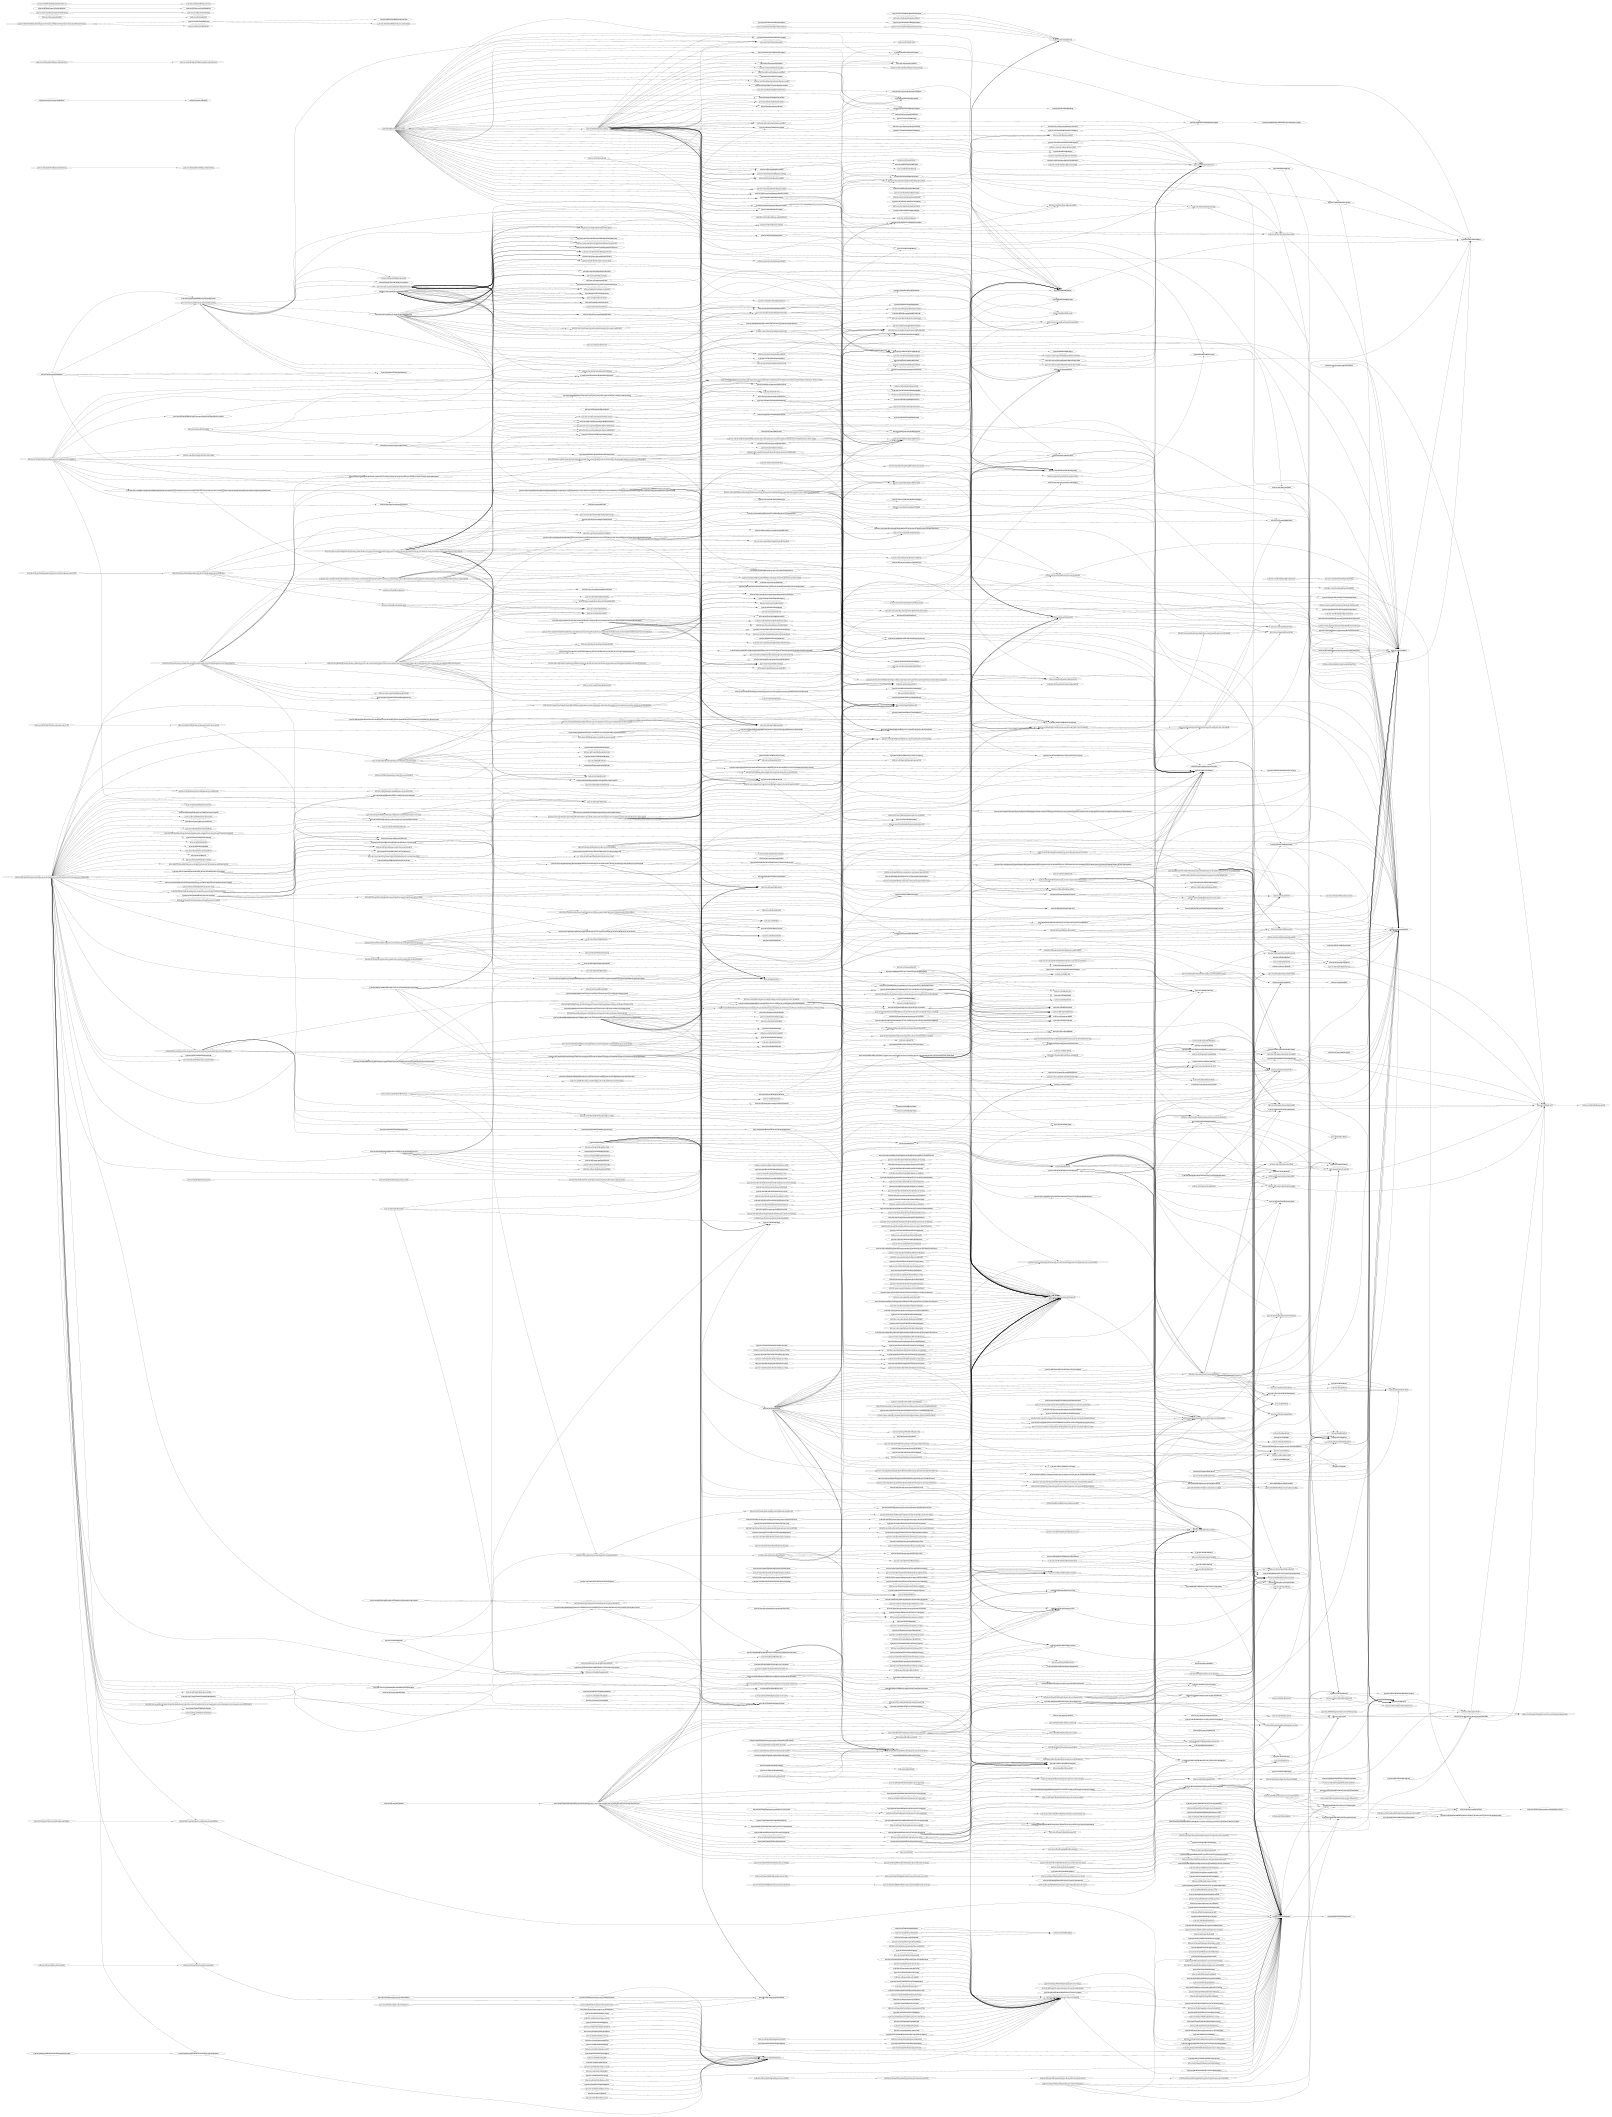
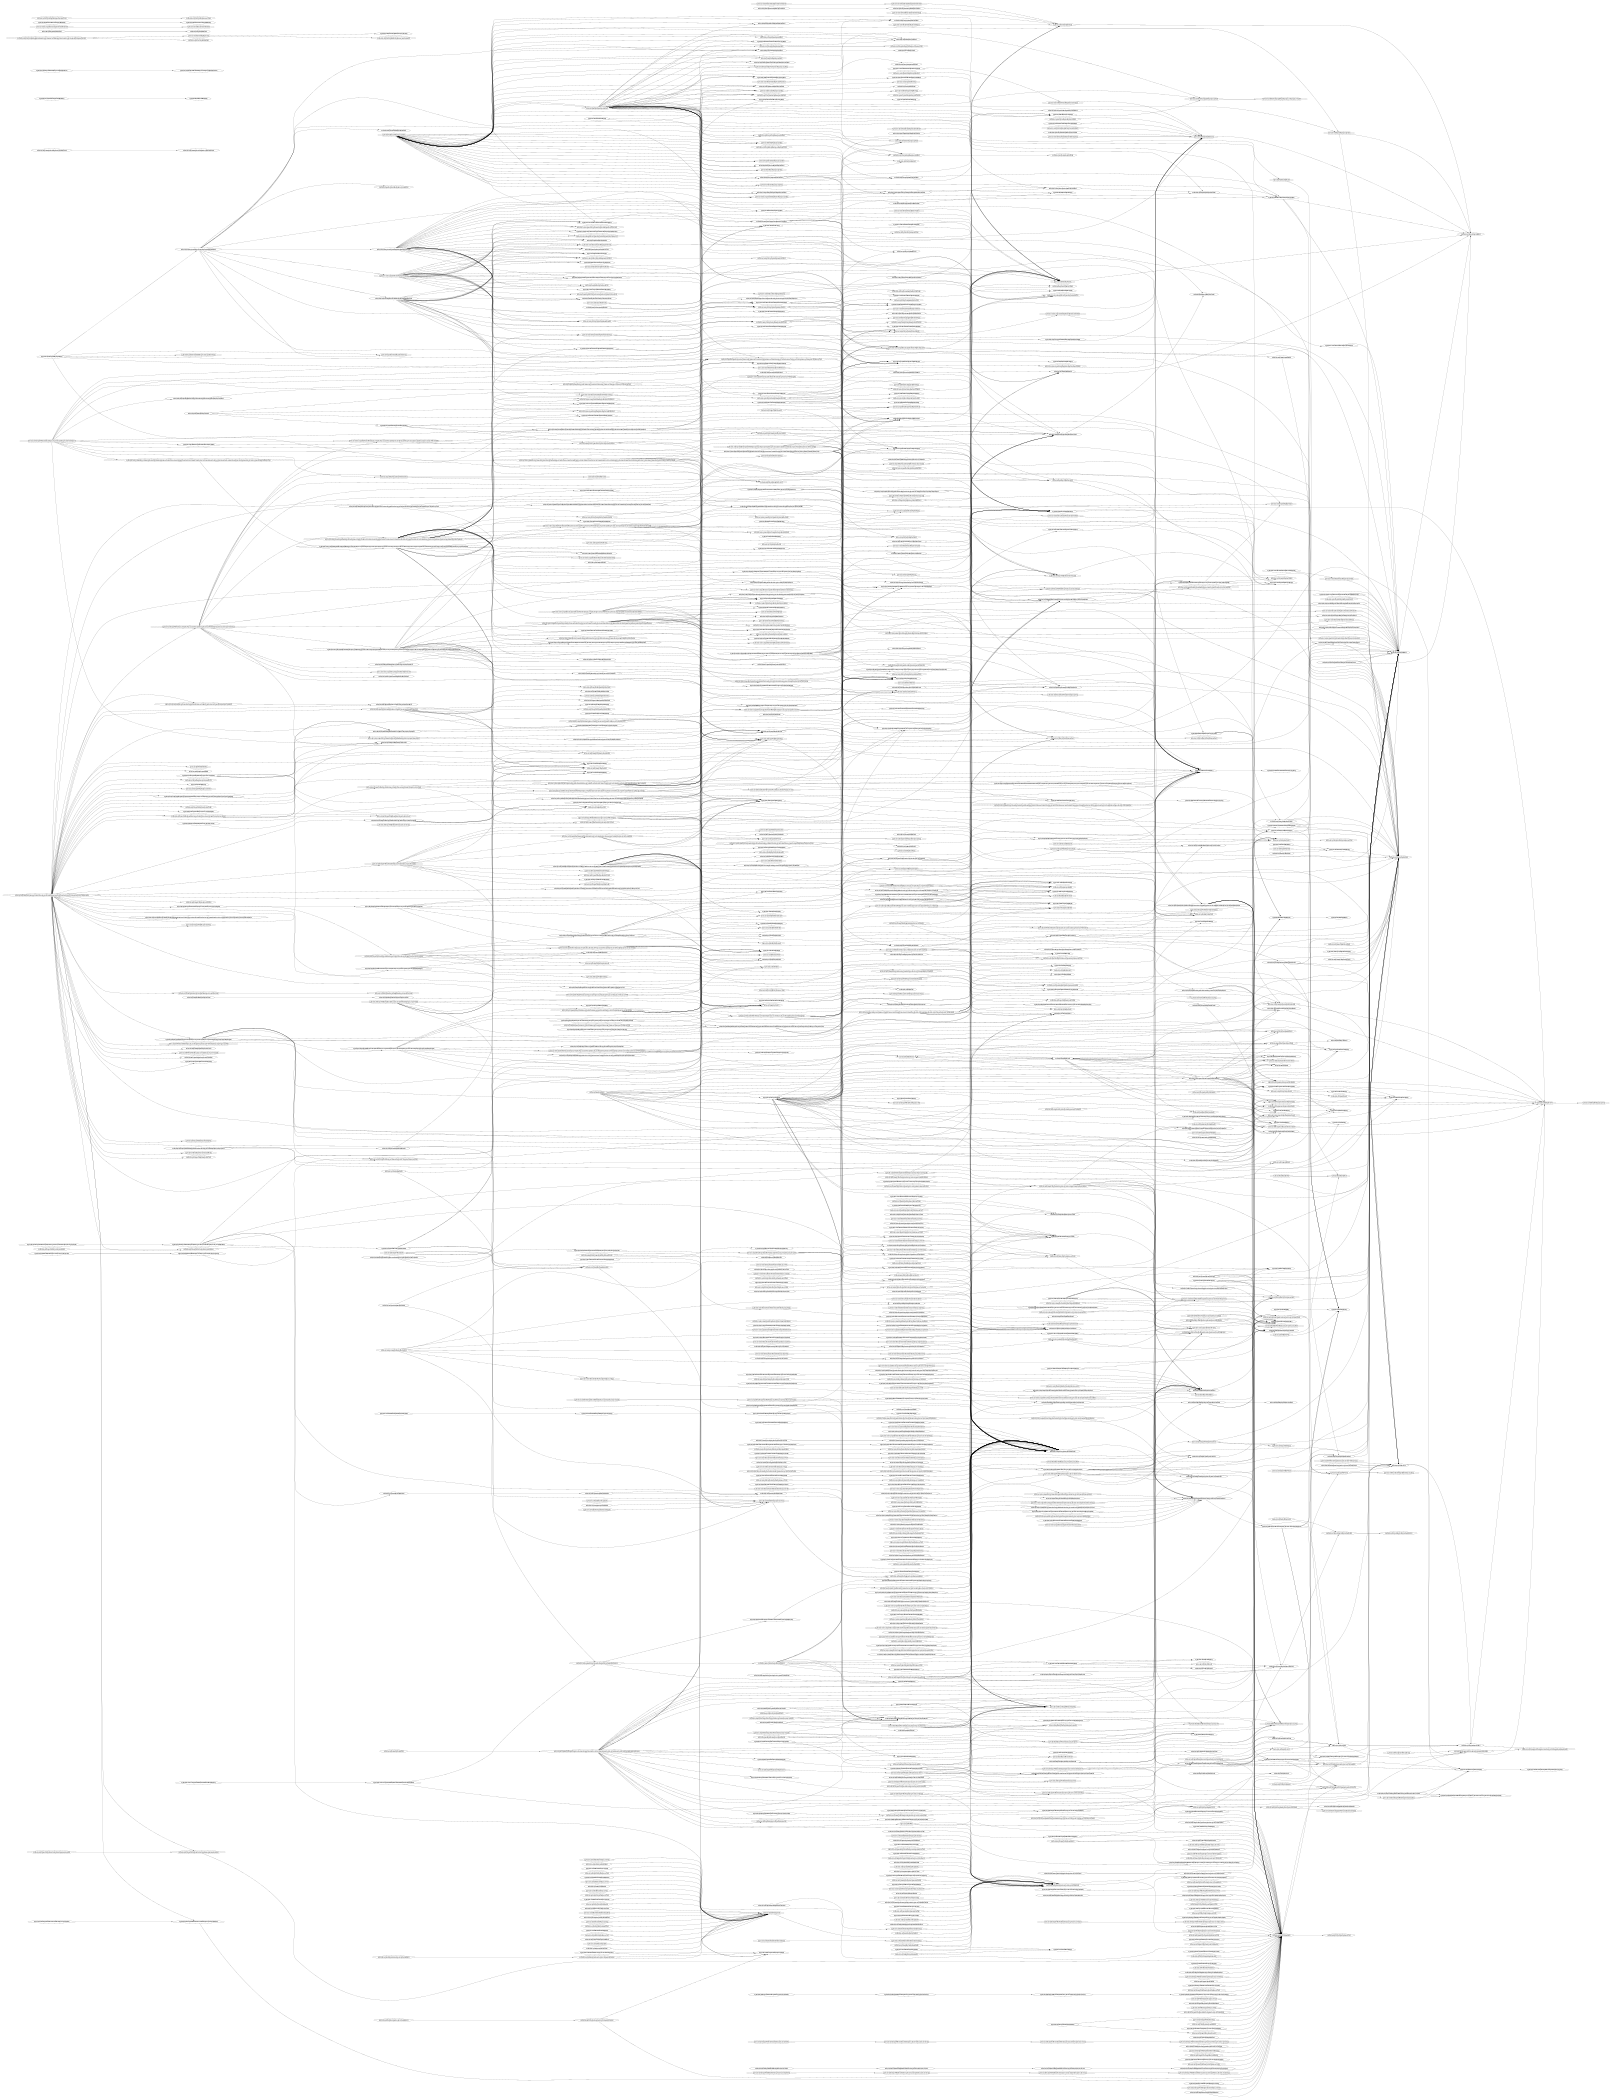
node "org.jfree.chart.axis$Axis#getLabelPaint()": removed
node "org.jfree.chart.axis$Axis#setLabelToolTip(java.lang.String)": added
